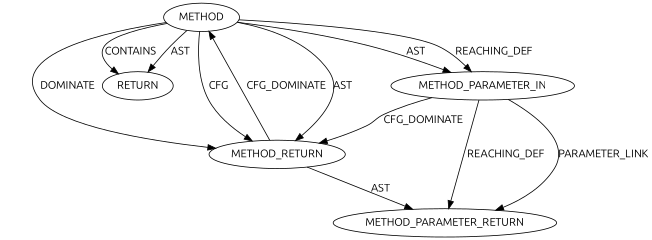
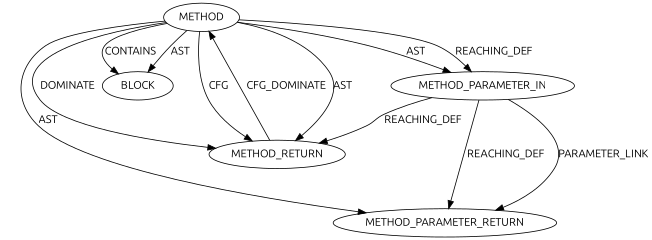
node "RETURN": label "RETURN" -> "BLOCK"
edge "METHOD_PARAMETER_IN" -> "METHOD_RETURN": label "CFG_DOMINATE" -> "REACHING_DEF"
edge "METHOD_RETURN" -> "METHOD_PARAMETER_RETURN": now "METHOD" -> "METHOD_PARAMETER_RETURN"
